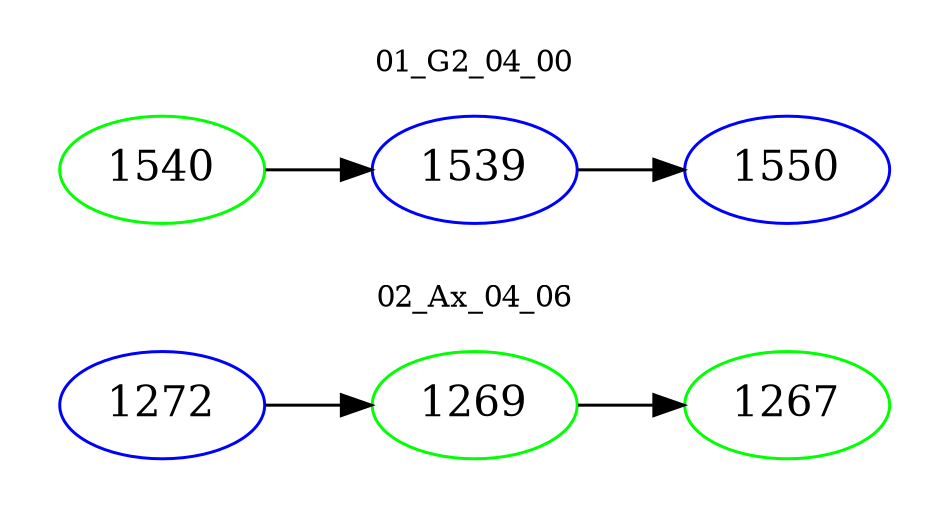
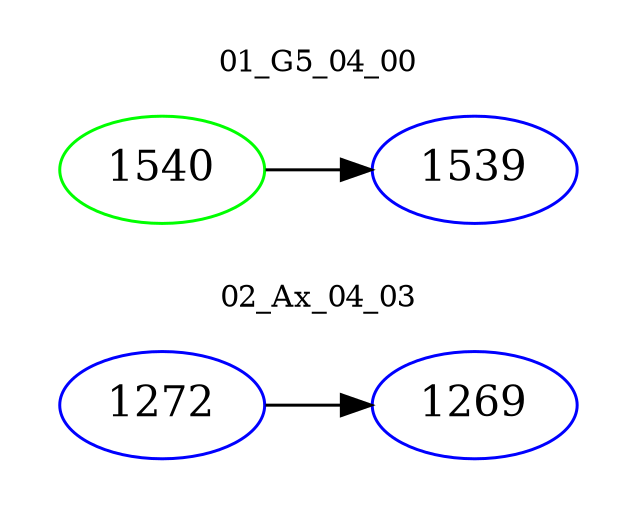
cluster "01_G2_04_00": label "01_G2_04_00" -> "01_G5_04_00"
node "1550": removed
cluster "02_Ax_04_06": label "02_Ax_04_06" -> "02_Ax_04_03"
node "1269": color green -> blue
node "1267": removed
